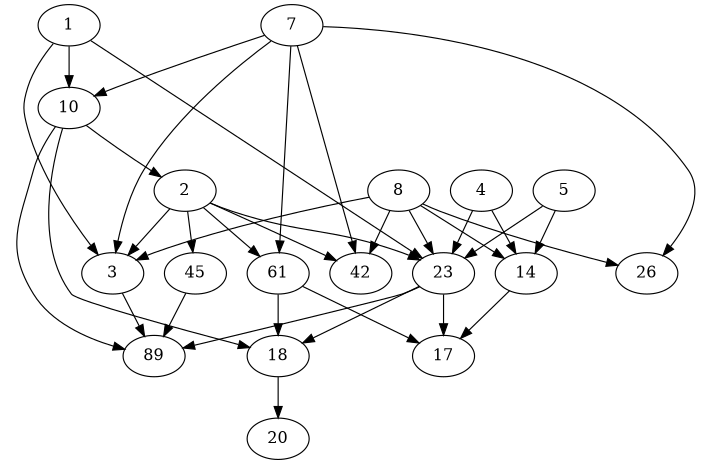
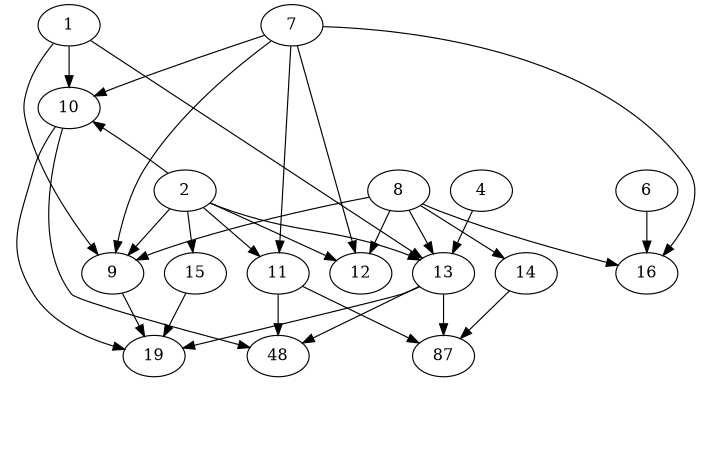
edge "10" -> "2": reversed
node "5": removed
node "6": added
edge "4" -> "14": removed
node "3": label "3" -> "9"
node "45": label "45" -> "15"
node "61": label "61" -> "11"
node "42": label "42" -> "12"
node "23": label "23" -> "13"
node "26": label "26" -> "16"
node "89": label "89" -> "19"
node "18": label "18" -> "48"
node "17": label "17" -> "87"
node "20": removed
